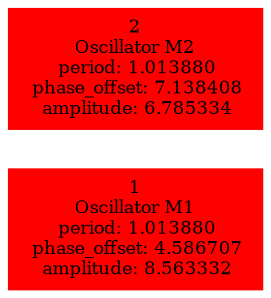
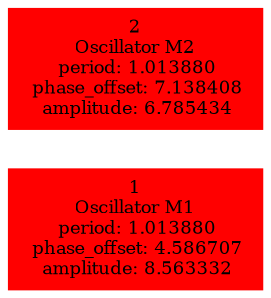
node "2": text "amplitude: 6.785334" -> "amplitude: 6.785434"
